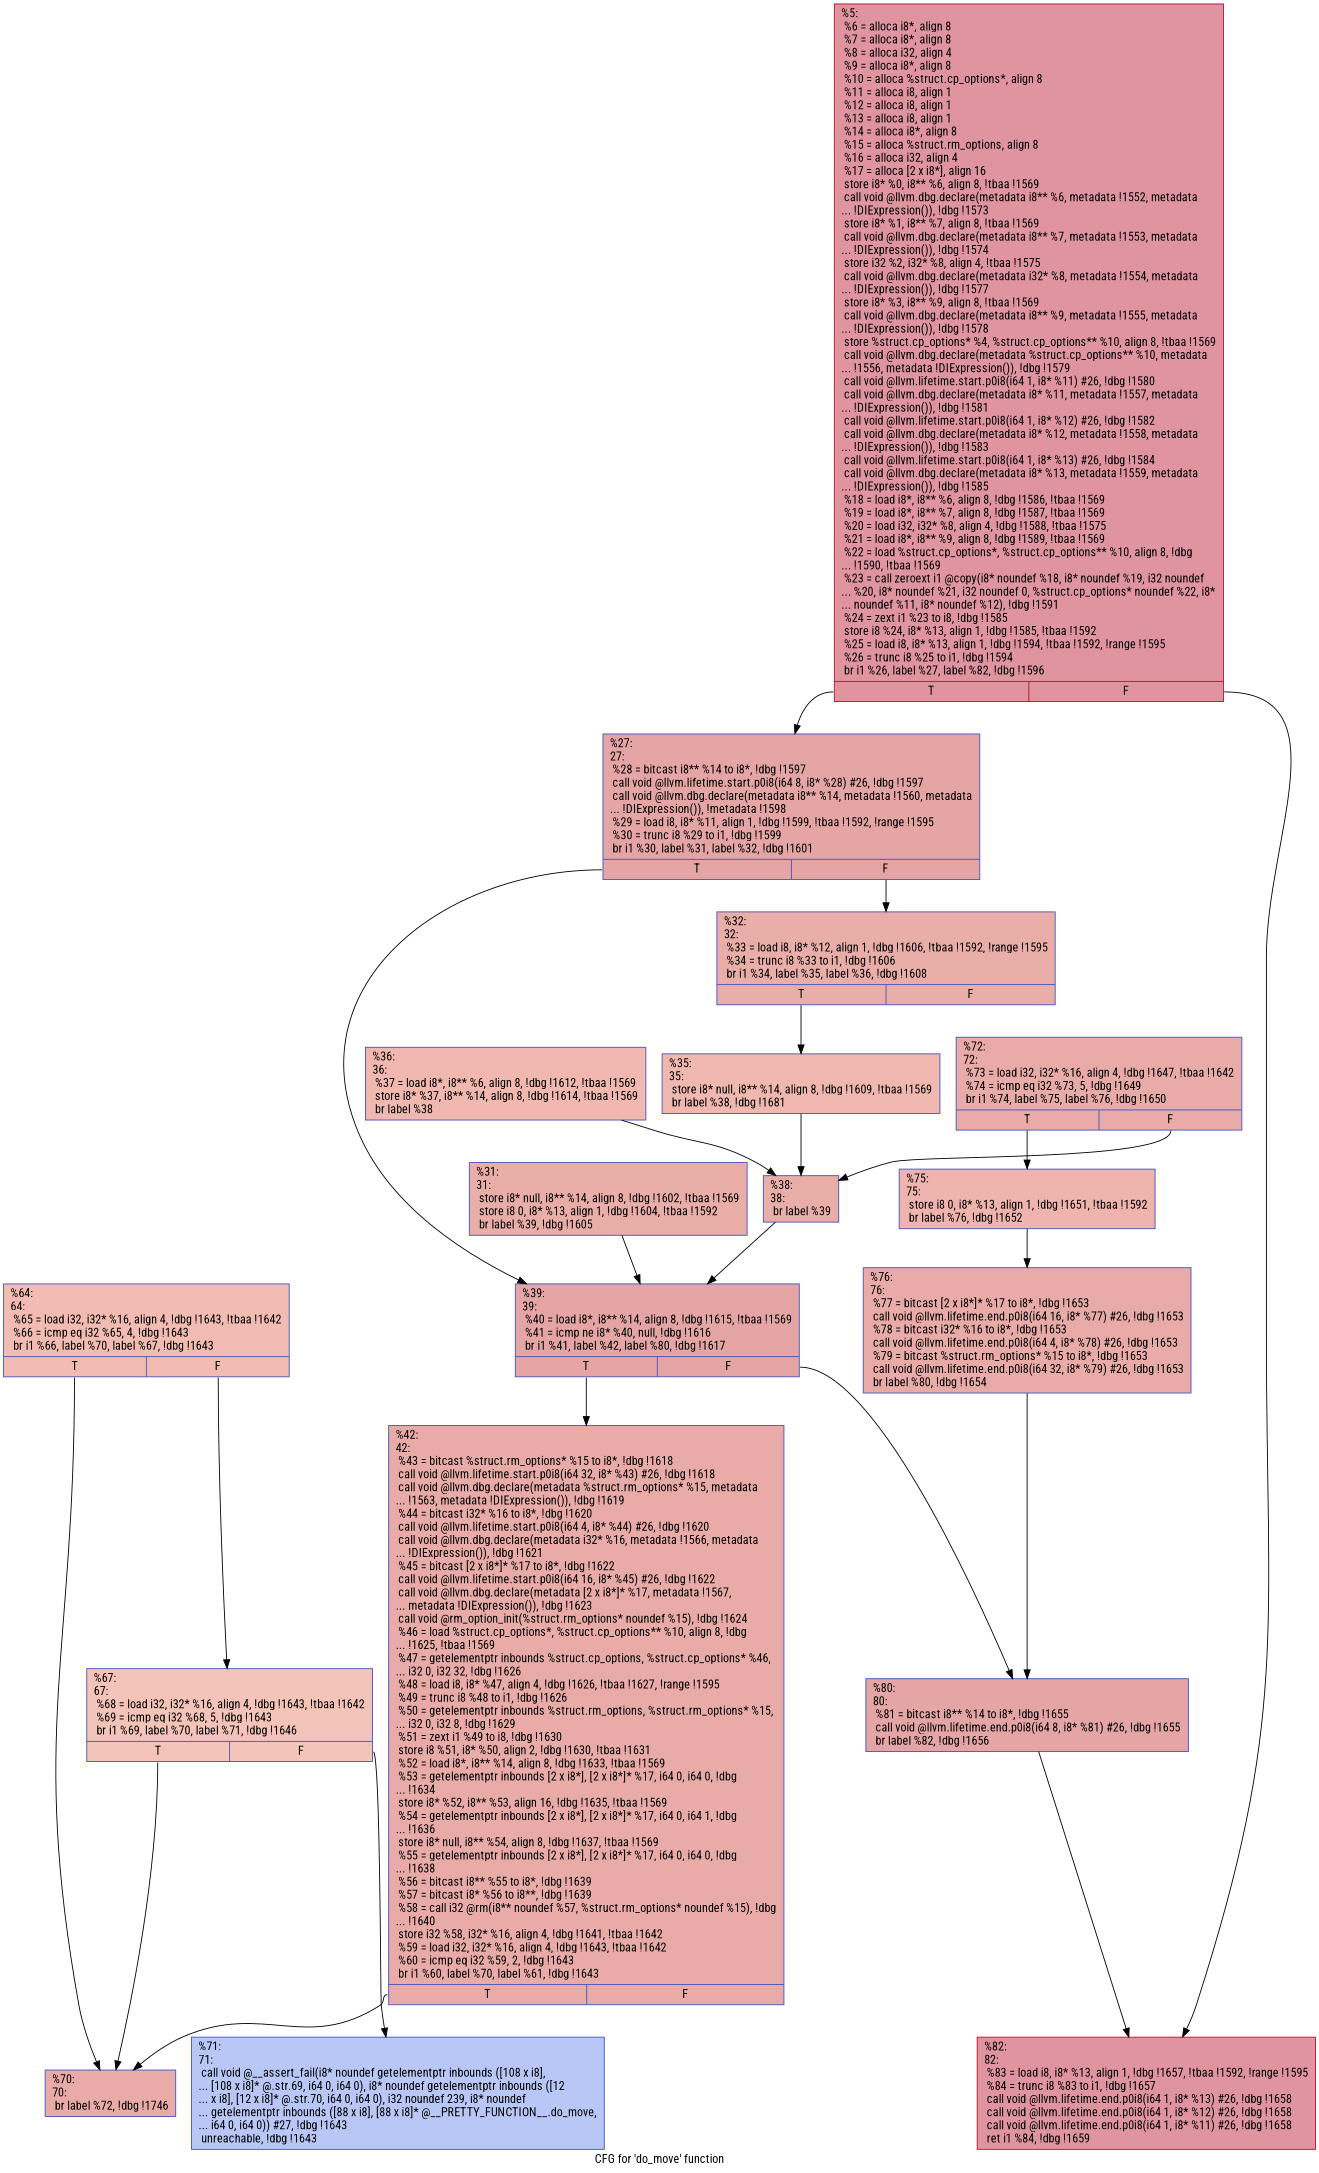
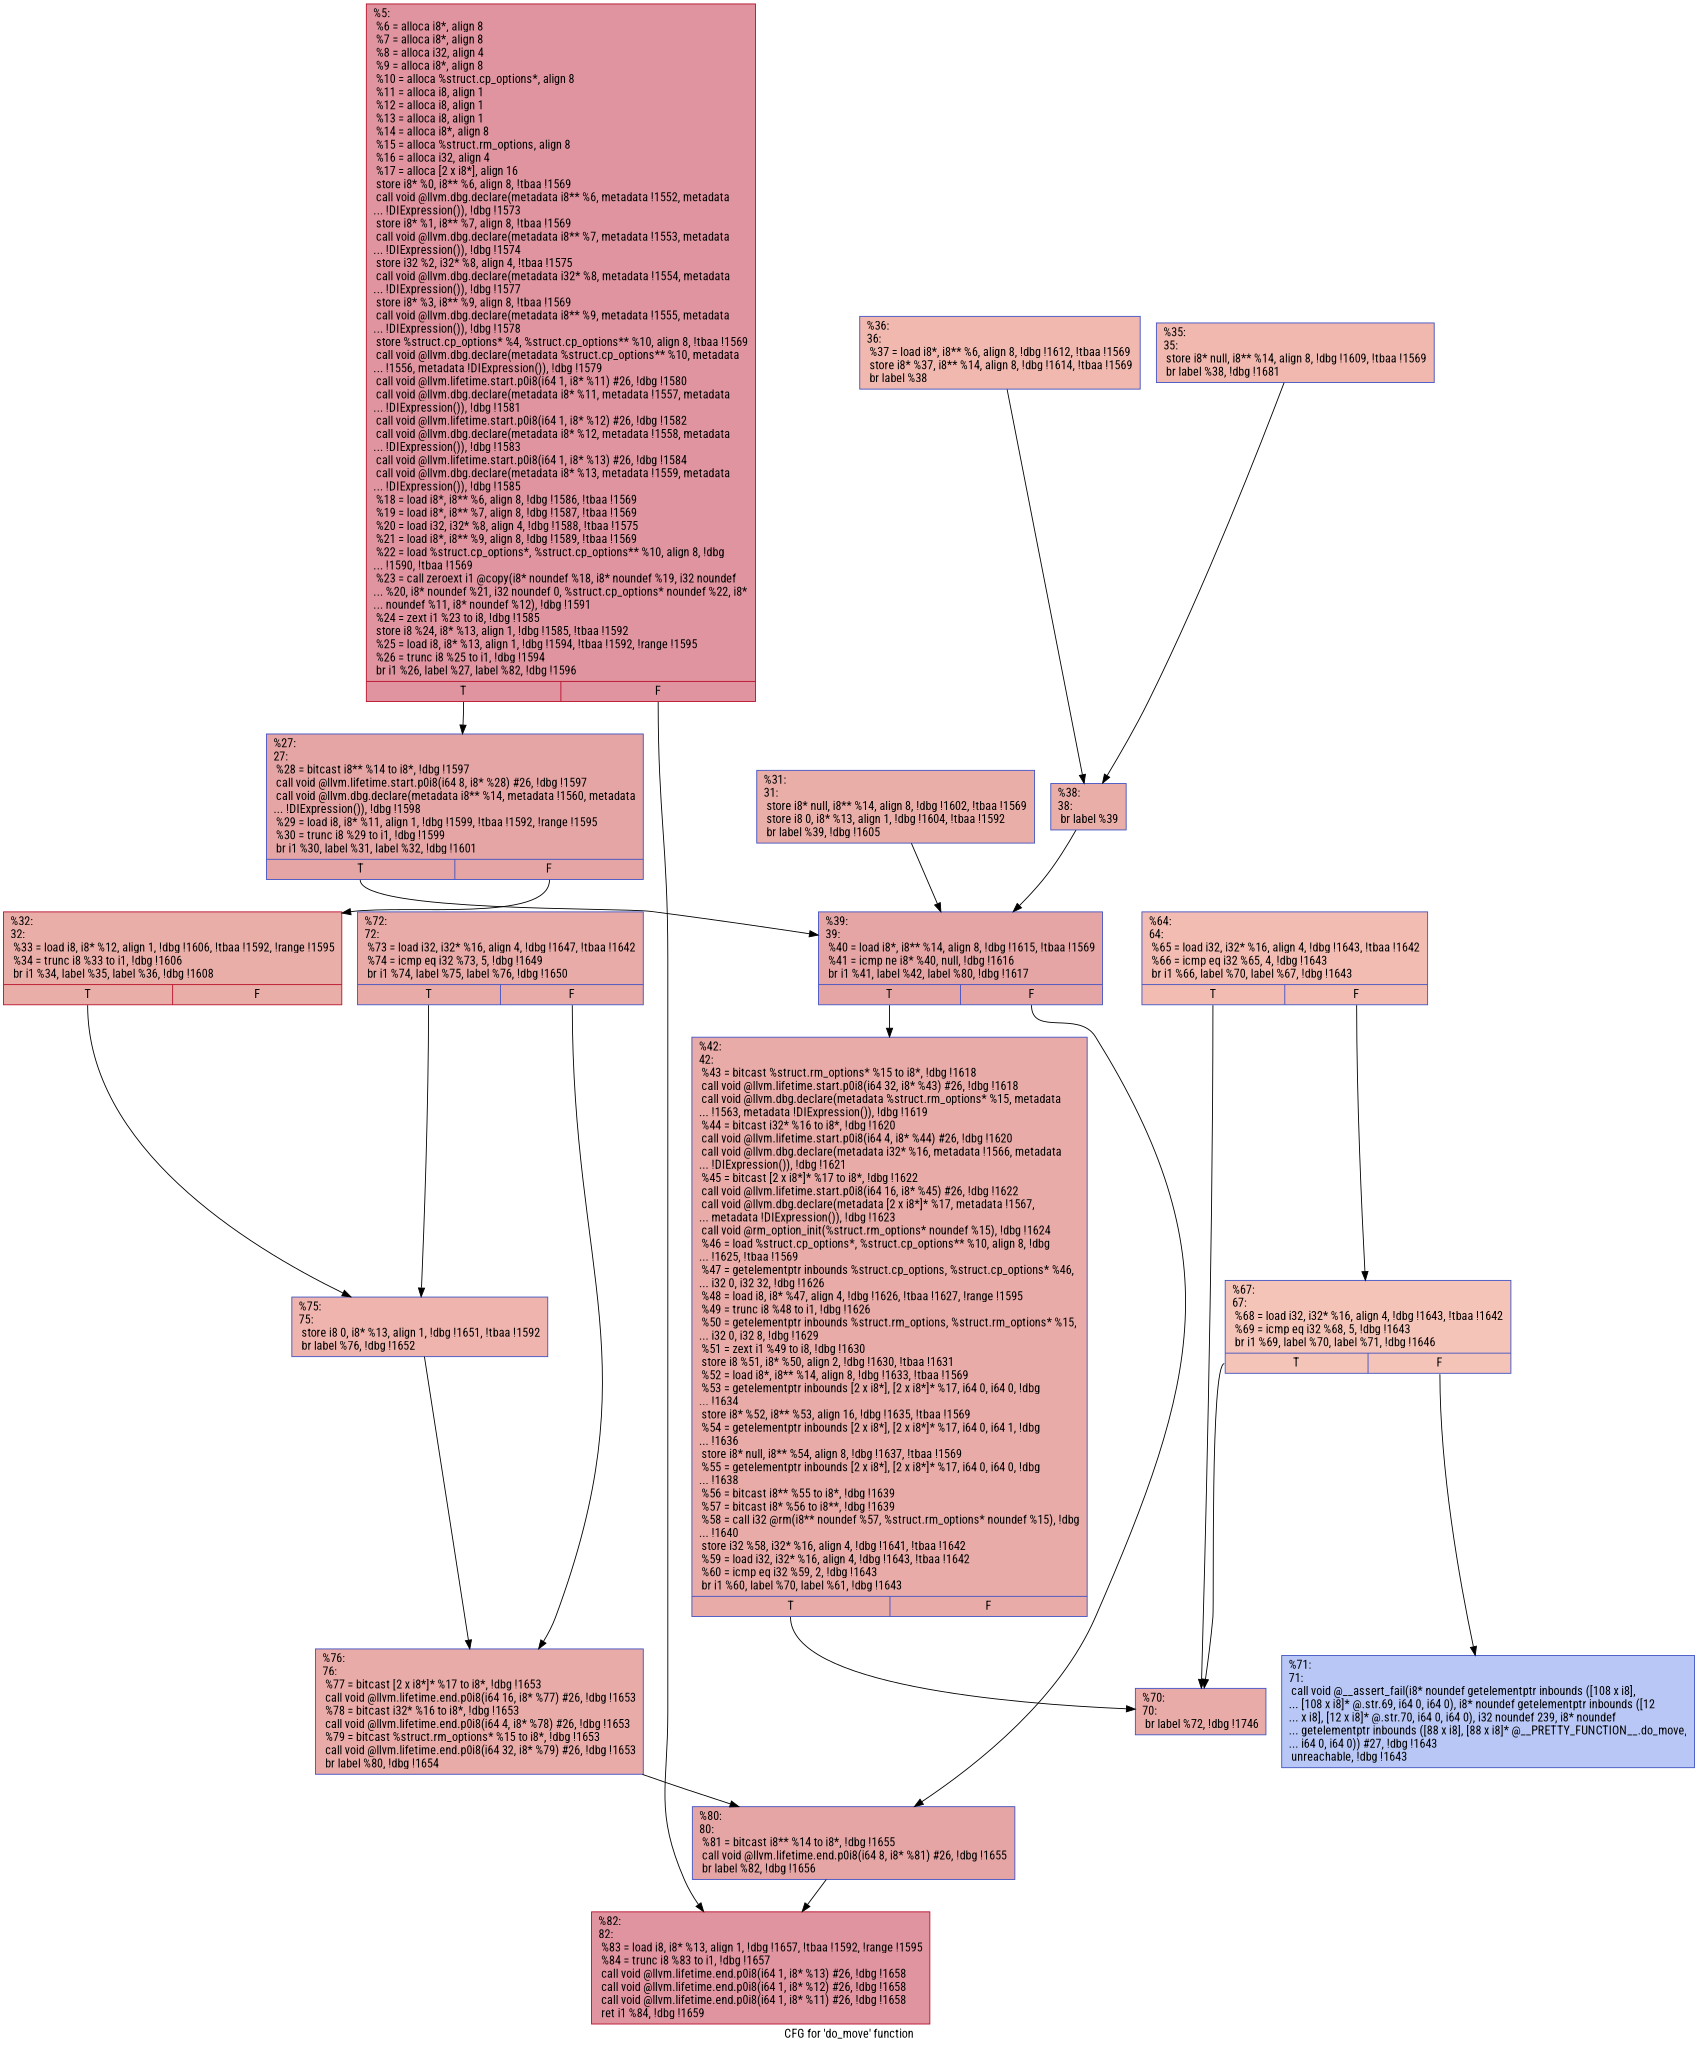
node "%27:": text "... !DIExpression()), !metadata !1598" -> "... !DIExpression()), !dbg !1598"
node "%32:": color #3d50c3ff -> #b70d28ff
edge "%32:" -> "%35:": now "%32:" -> "%75:"
edge "%72:" -> "%38:": now "%72:" -> "%76:"
